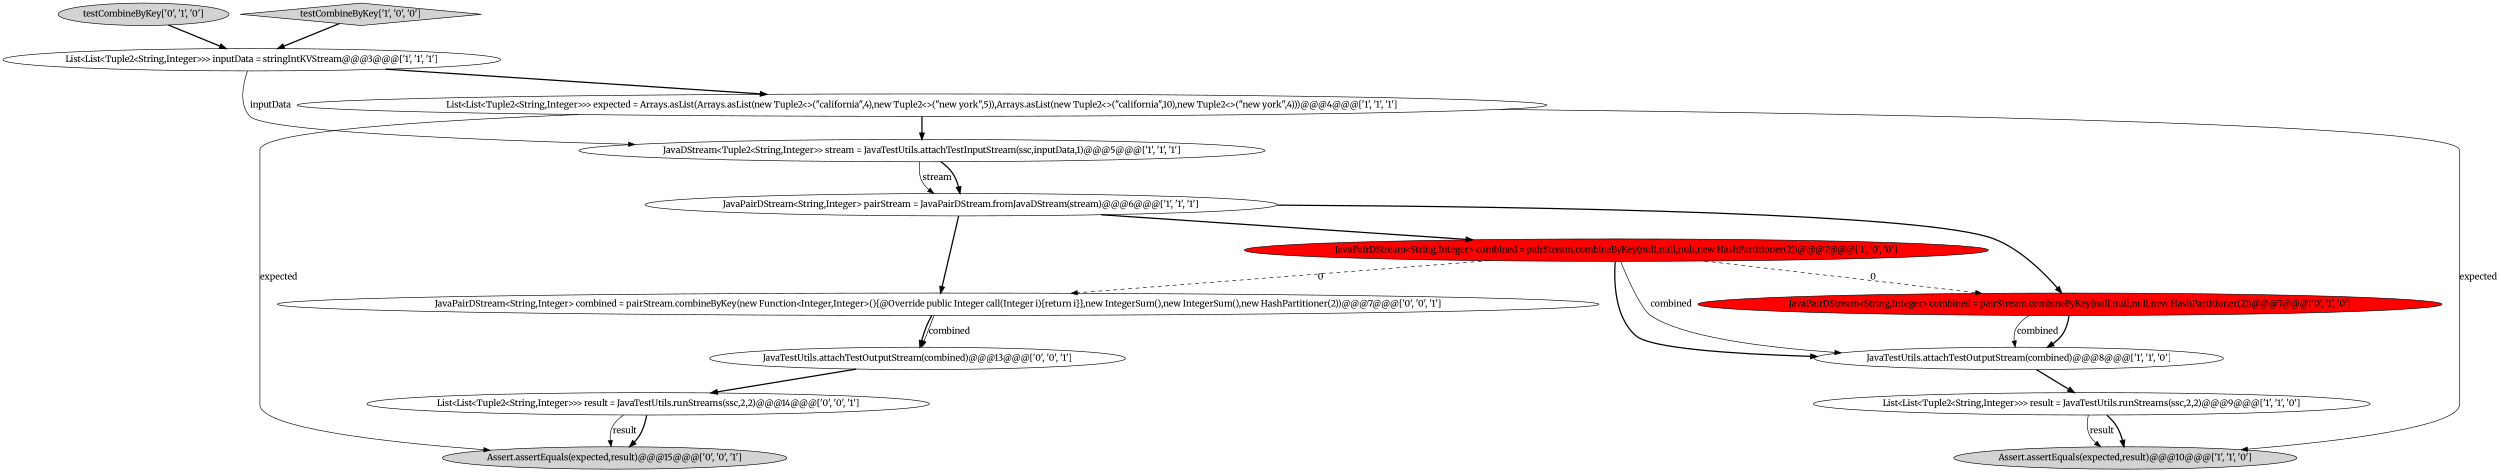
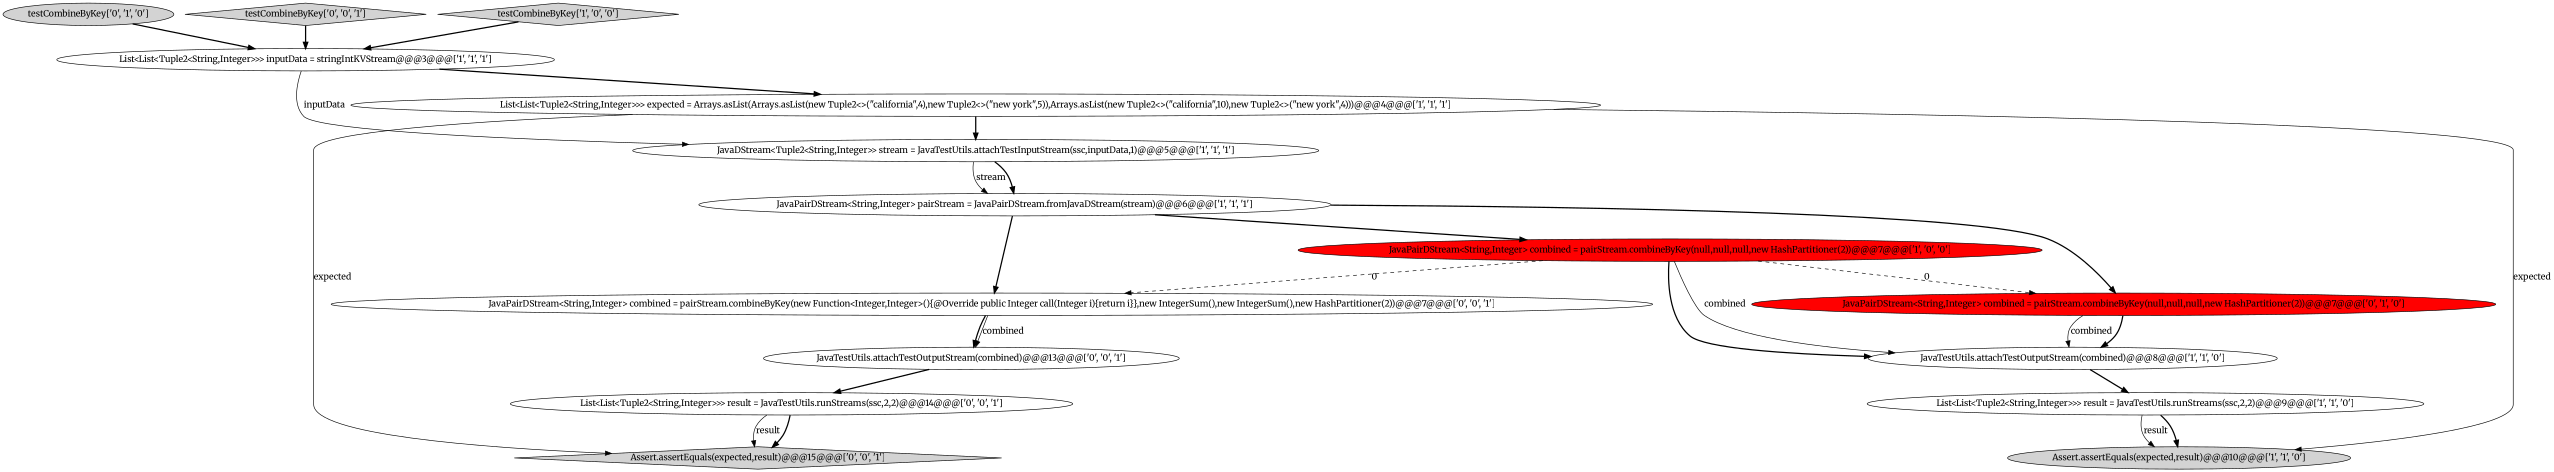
node "testCombineByKey['0', '0', '1']": added
node "Assert.assertEquals(expected,result)@@@15@@@['0', '0', '1']": shape ellipse -> diamond
